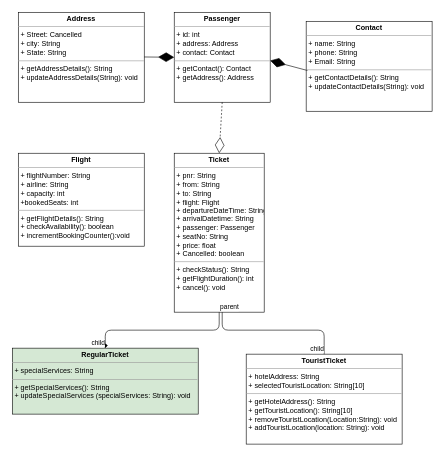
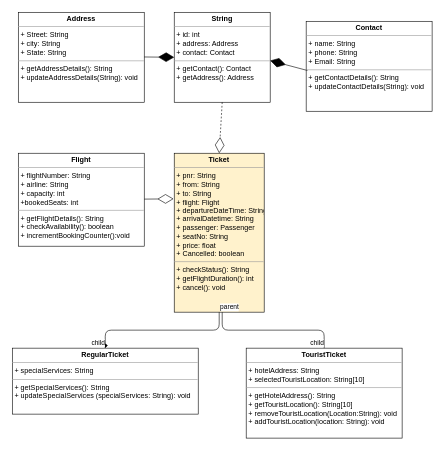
node "Address + Street: Cancelled + city: String + State: String + getAddressDetails(): String + updateAddressDetails(String): void": label "Address + Street: Cancelled + city: String + State: String + getAddressDetails(): String + updateAddressDetails(String): void" -> "Address + Street: String + city: String + State: String + getAddressDetails(): String + updateAddressDetails(String): void"
node "Passenger + id: int + address: Address + contact: Contact + getContact(): Contact + getAddress(): Address": label "Passenger + id: int + address: Address + contact: Contact + getContact(): Contact + getAddress(): Address" -> "String + id: int + address: Address + contact: Contact + getContact(): Contact + getAddress(): Address"
edge "Flight + flightNumber: String + airline: String + capacity: int +bookedSeats: int + getFlightDetails(): String + checkAvailability(): boolean + incrementBookingCounter():void" -> "Ticket + pnr: String + from: String + to: String + flight: Flight + departureDateTime: String + arrivalDatetime: String + passenger: Passenger + seatNo: String + price: float + Cancelled: boolean + checkStatus(): String + getFlightDuration(): int + cancel(): void": added
node "Ticket + pnr: String + from: String + to: String + flight: Flight + departureDateTime: String + arrivalDatetime: String + passenger: Passenger + seatNo: String + price: float + Cancelled: boolean + checkStatus(): String + getFlightDuration(): int + cancel(): void": fillcolor #ffffff -> #fff2cc
node "RegularTicket + specialServices: String + getSpecialServices(): String + updateSpecialServices (specialServices: String): void": fillcolor #d5e8d4 -> #ffffff
node "TouristTicket + hotelAddress: String + selectedTouristLocation: String[10] + getHotelAddress(): String + getTouristLocation(): String[10] + removeTouristLocation(Location:String): void + addTouristLocation(location: String): void": moved (324, 399) -> (324, 393)
